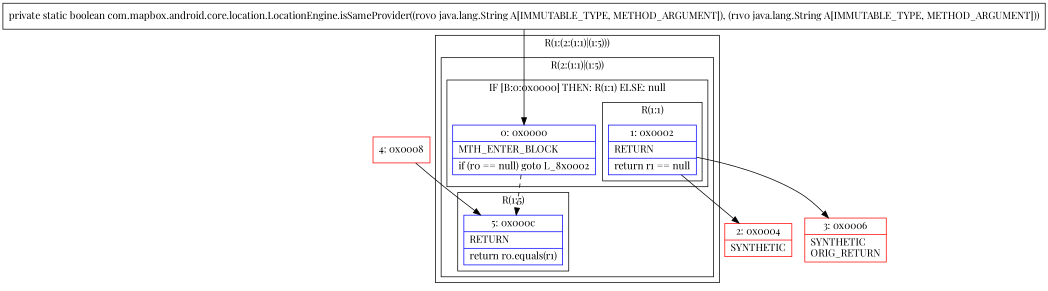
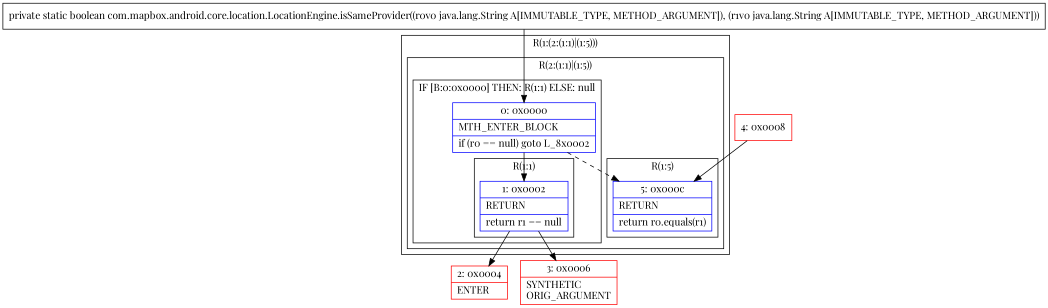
edge "0: 0x0000" -> "1: 0x0002": added
node "2: 0x0004": text "SYNTHETIC" -> "ENTER"
node "3: 0x0006": text "ORIG_RETURN" -> "ORIG_ARGUMENT"
